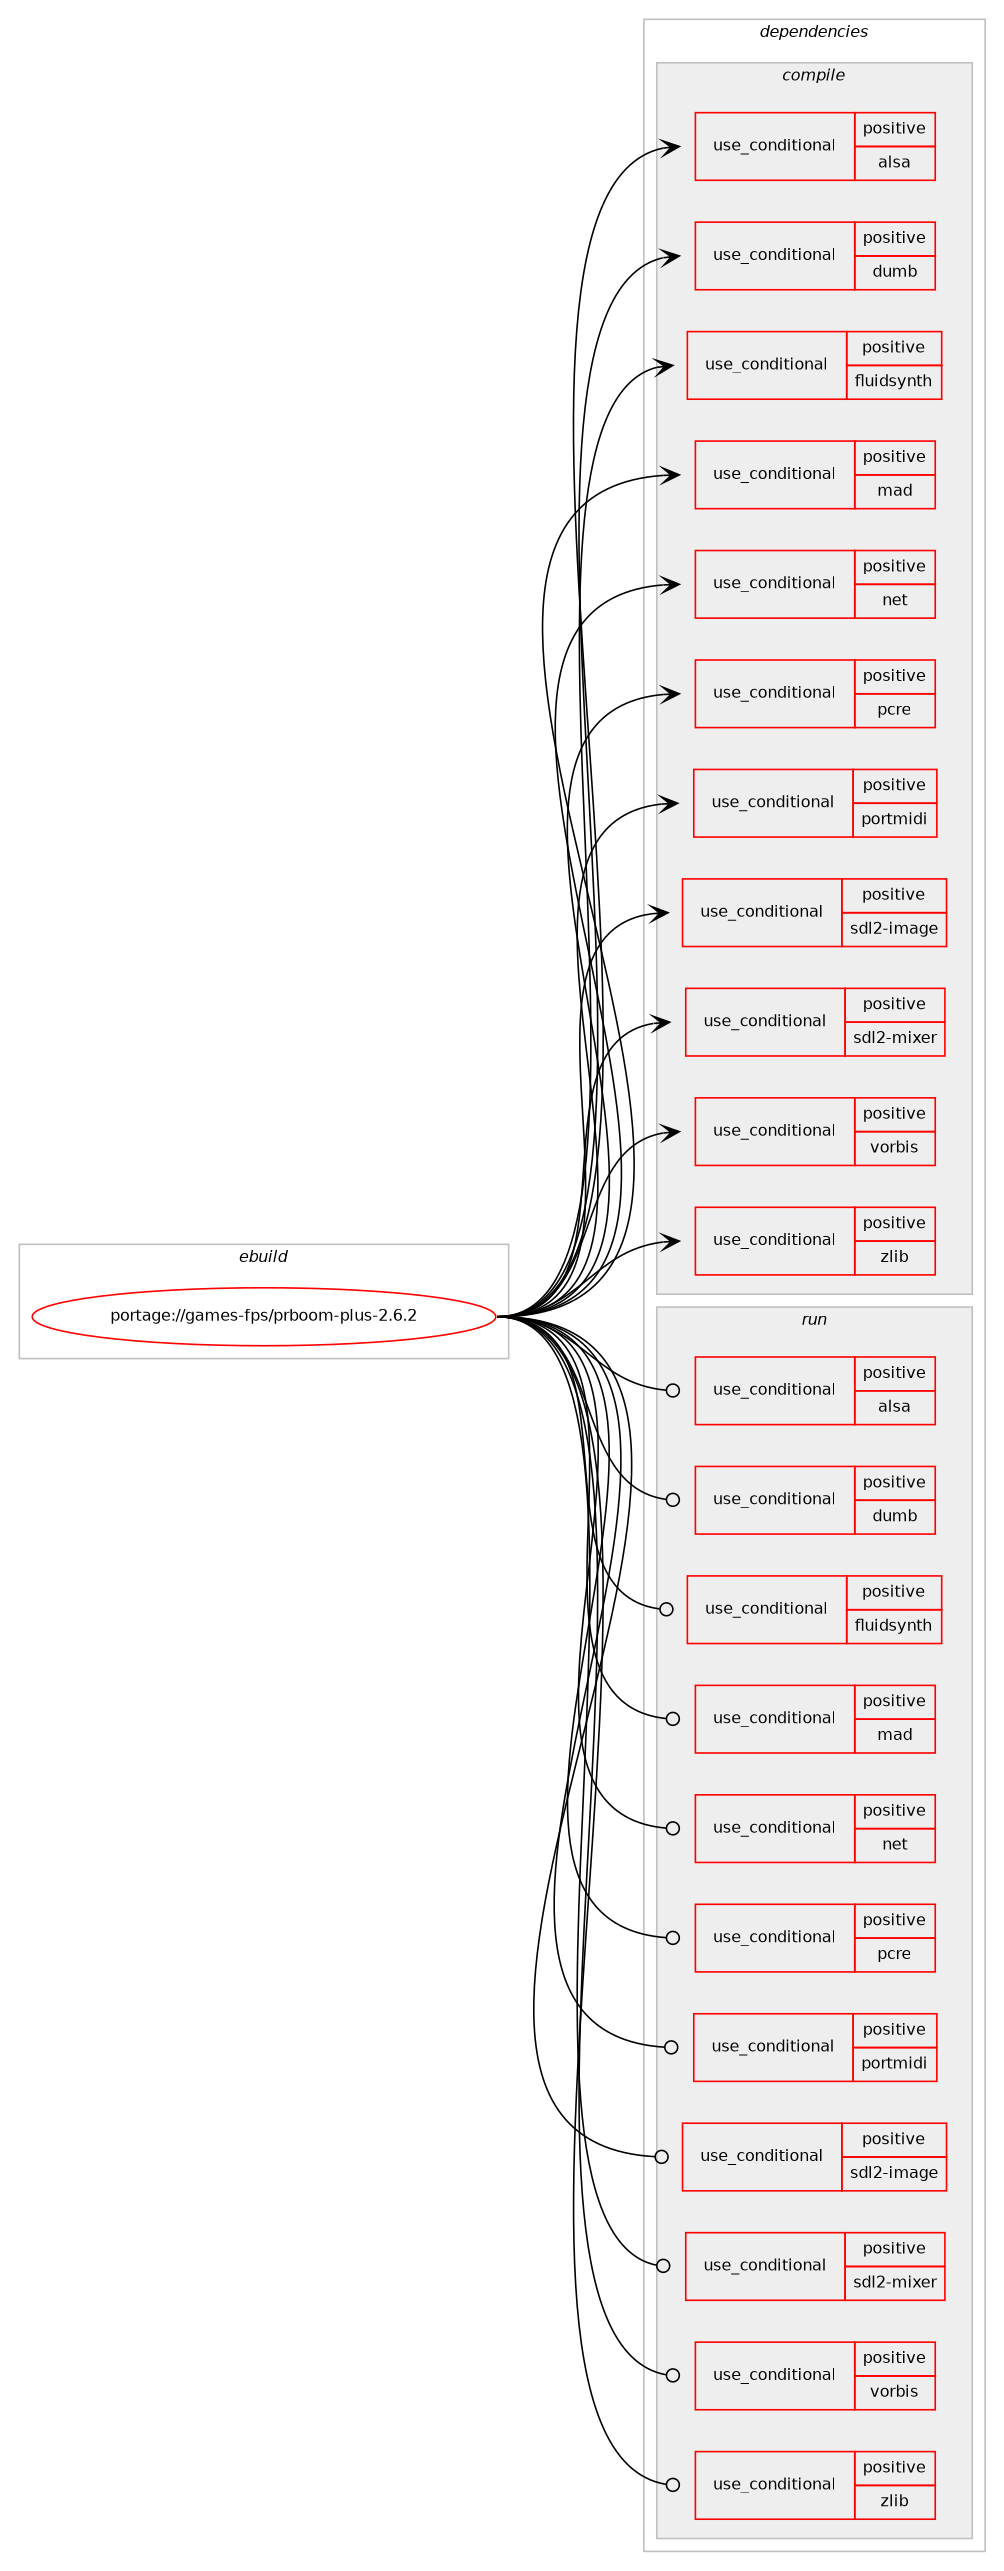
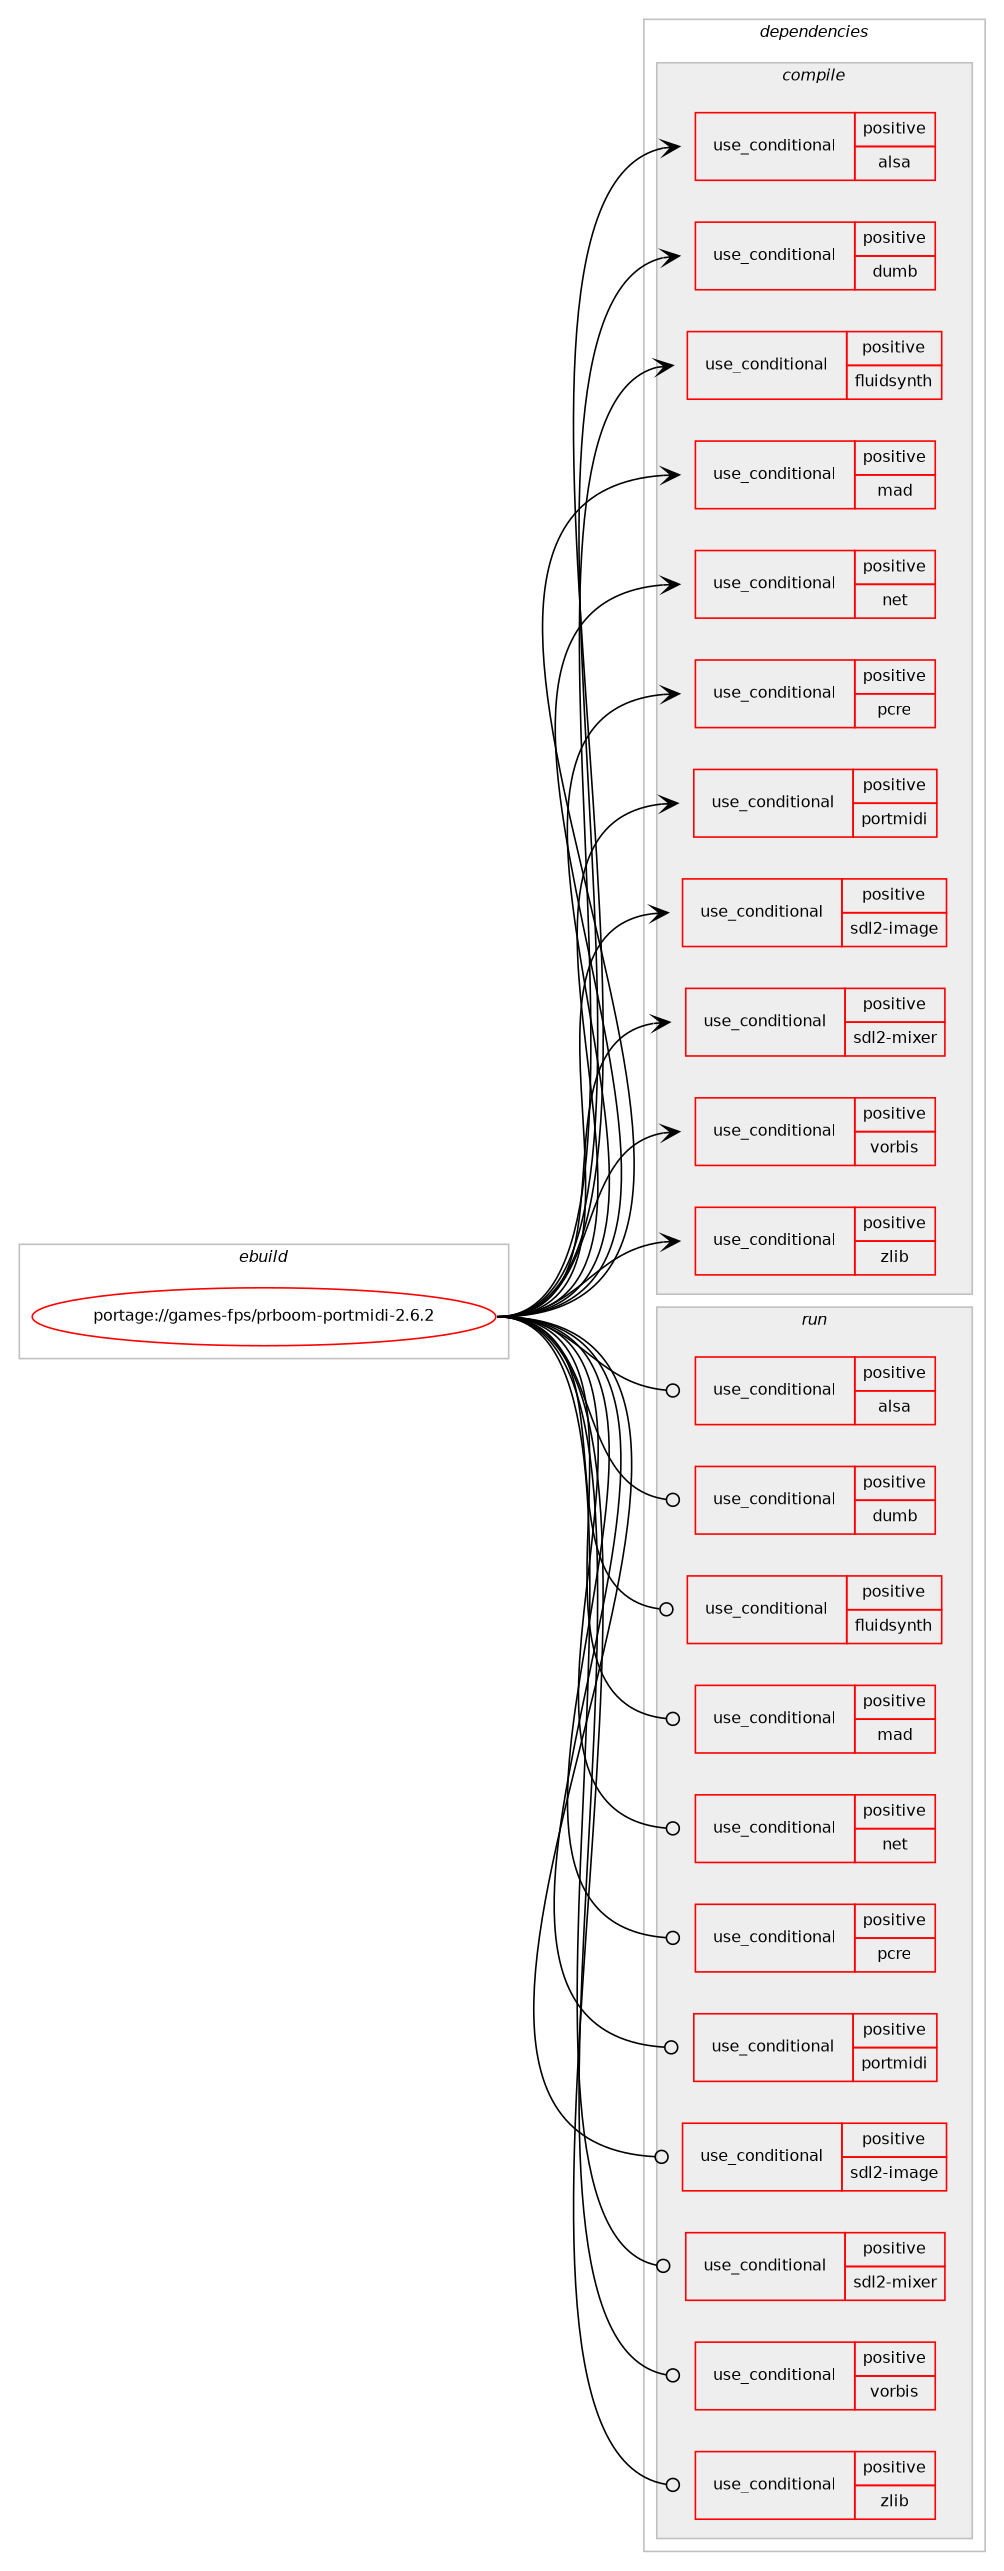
node "portage://games-fps/prboom-plus-2.6.2": label "portage://games-fps/prboom-plus-2.6.2" -> "portage://games-fps/prboom-portmidi-2.6.2"
